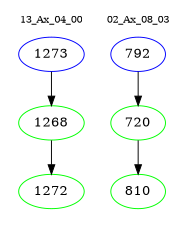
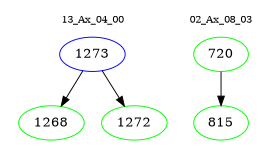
node "792": removed
edge "1268" -> "1272": now "1273" -> "1272"
node "810": label "810" -> "815"
